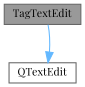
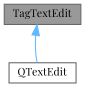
edge "TagTextEdit" -> "QTextEdit": reversed
